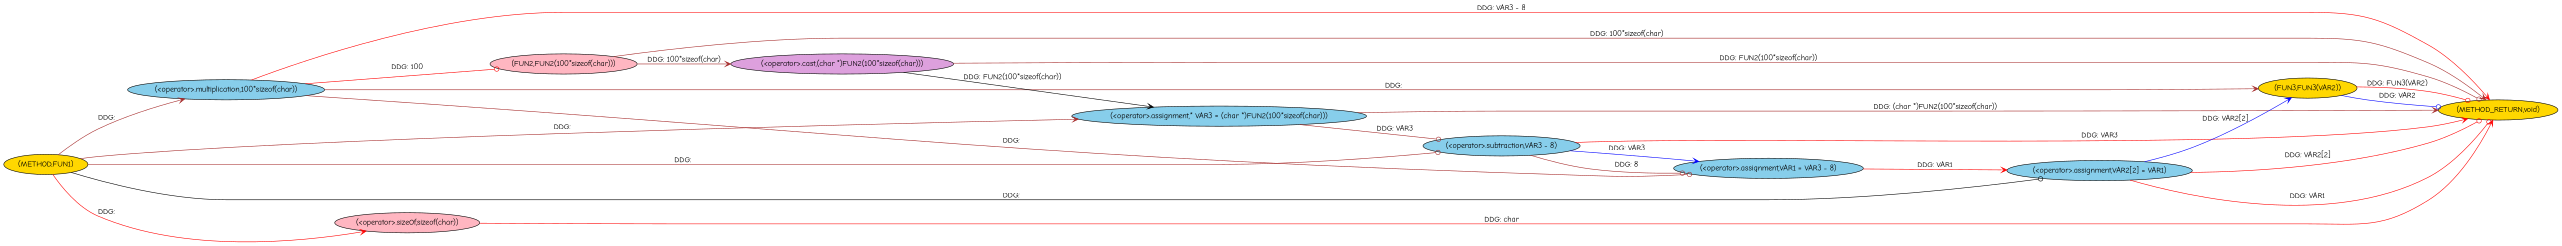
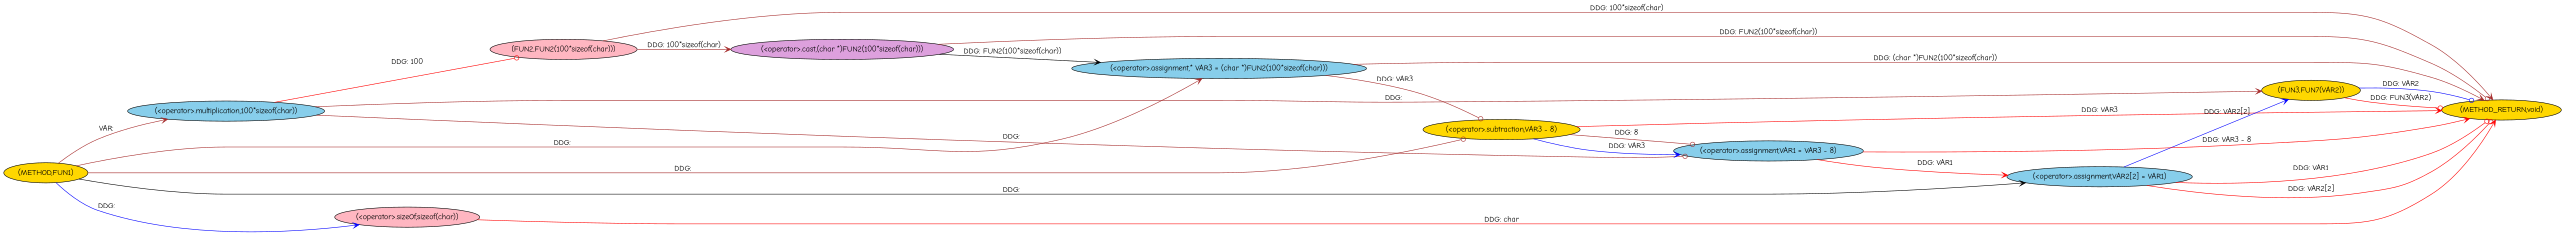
edge "(<operator>.multiplication,100*sizeof(char))" -> "(METHOD_RETURN,void)": now "(<operator>.assignment,VAR1 = VAR3 - 8)" -> "(METHOD_RETURN,void)"
node "(FUN3,FUN3(VAR2))": label "(FUN3,FUN3(VAR2))" -> "(FUN3,FUN7(VAR2))"
edge "(METHOD,FUN1)" -> "(<operator>.multiplication,100*sizeof(char))": label "DDG: " -> "VAR: "
node "(<operator>.subtraction,VAR3 - 8)": fillcolor skyblue -> gold
edge "(METHOD,FUN1)" -> "(<operator>.assignment,VAR2[2] = VAR1)": arrowhead odot -> vee
edge "(METHOD,FUN1)" -> "(<operator>.sizeOf,sizeof(char))": color red -> blue
